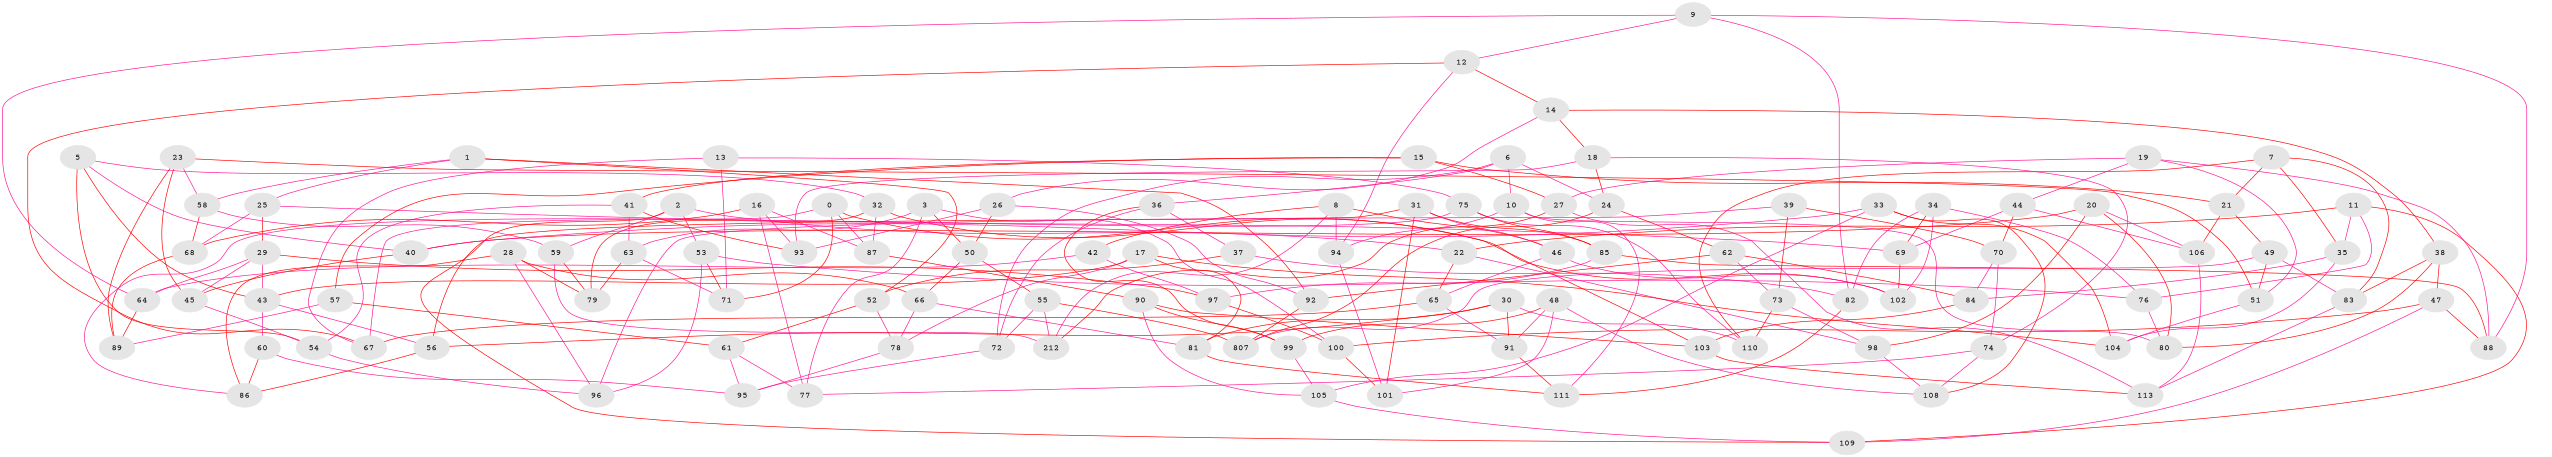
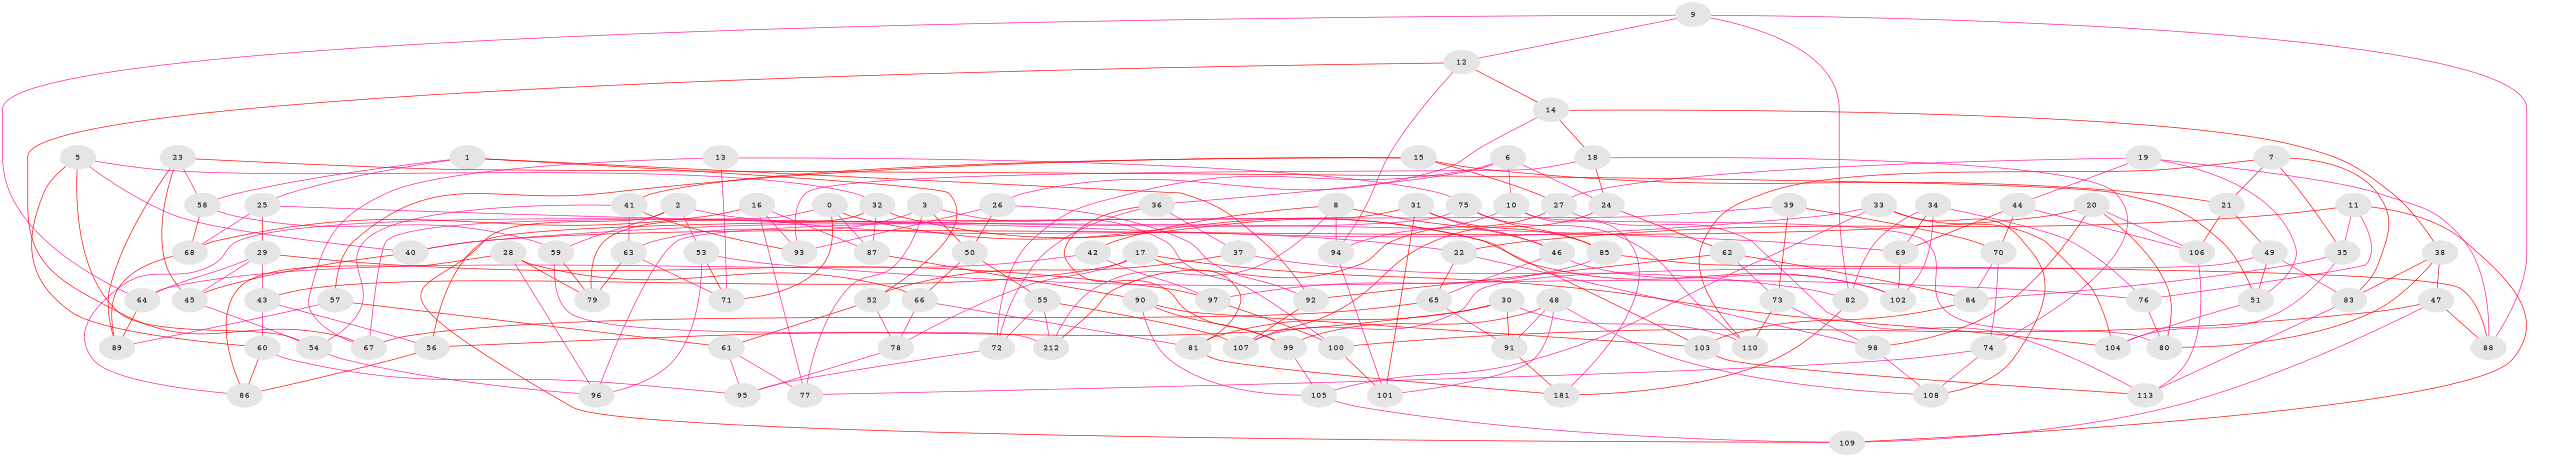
edge "44" -- "69": color deeppink -> red
edge "5" -- "43": now "5" -- "60"
node "807": label "807" -> "107"
node "111": label "111" -> "181"
